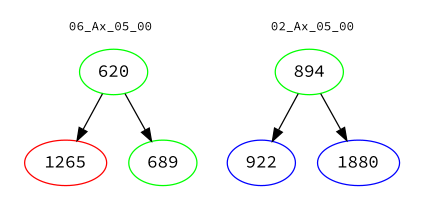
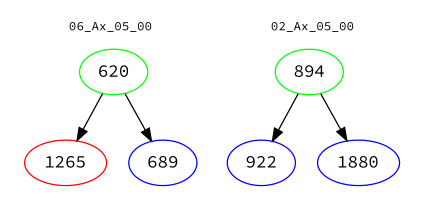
node "689": color green -> blue
